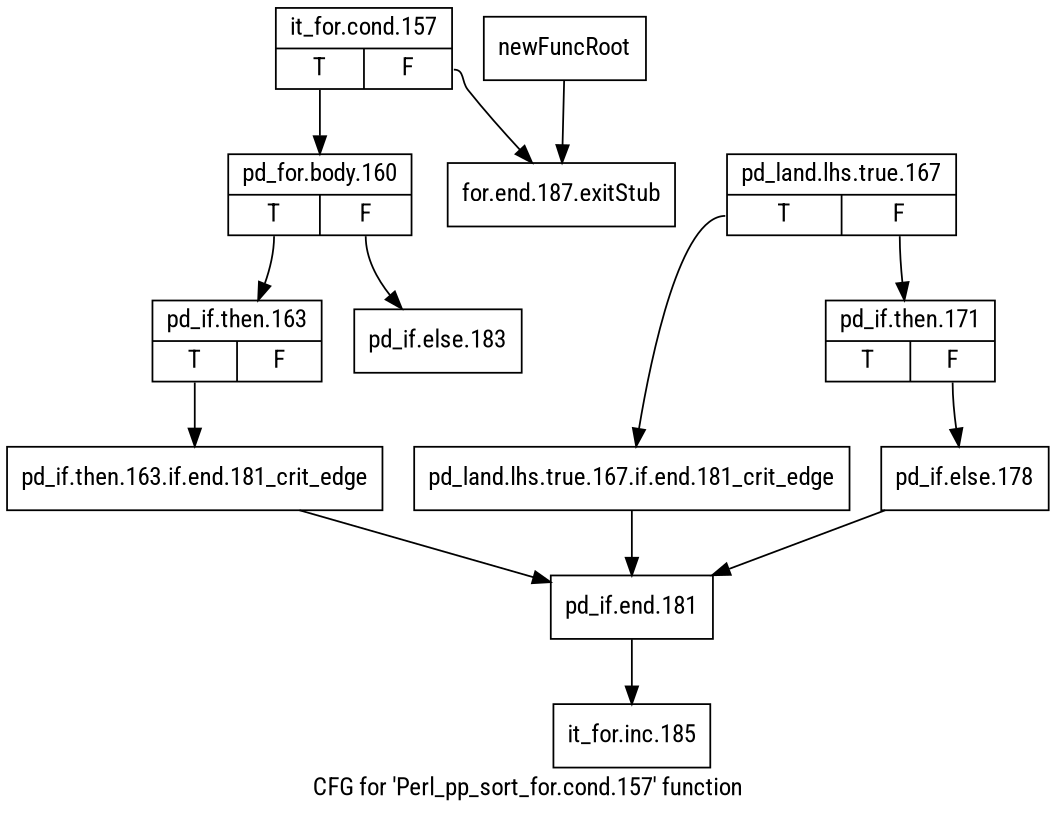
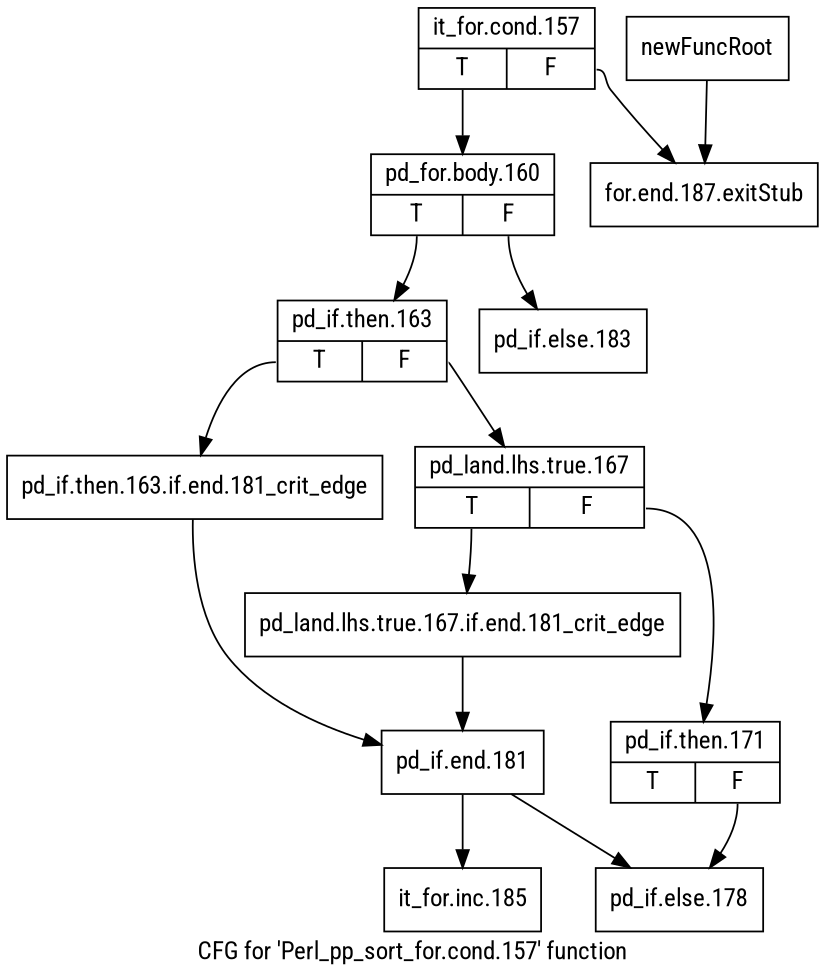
edge "pd_if.then.163" -> "pd_land.lhs.true.167": added
edge "pd_if.else.178" -> "pd_if.end.181": reversed
